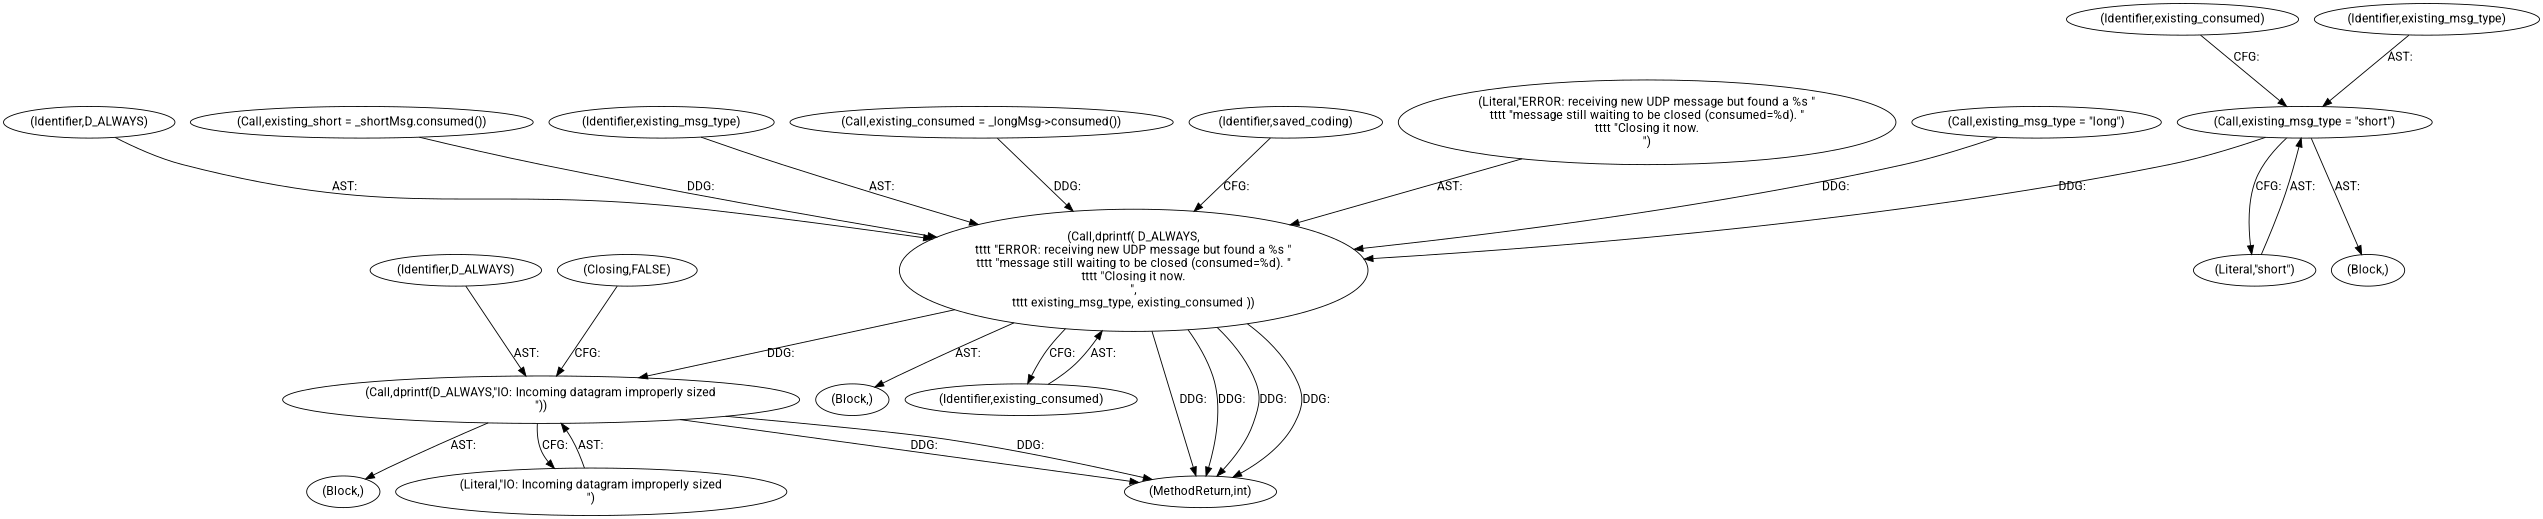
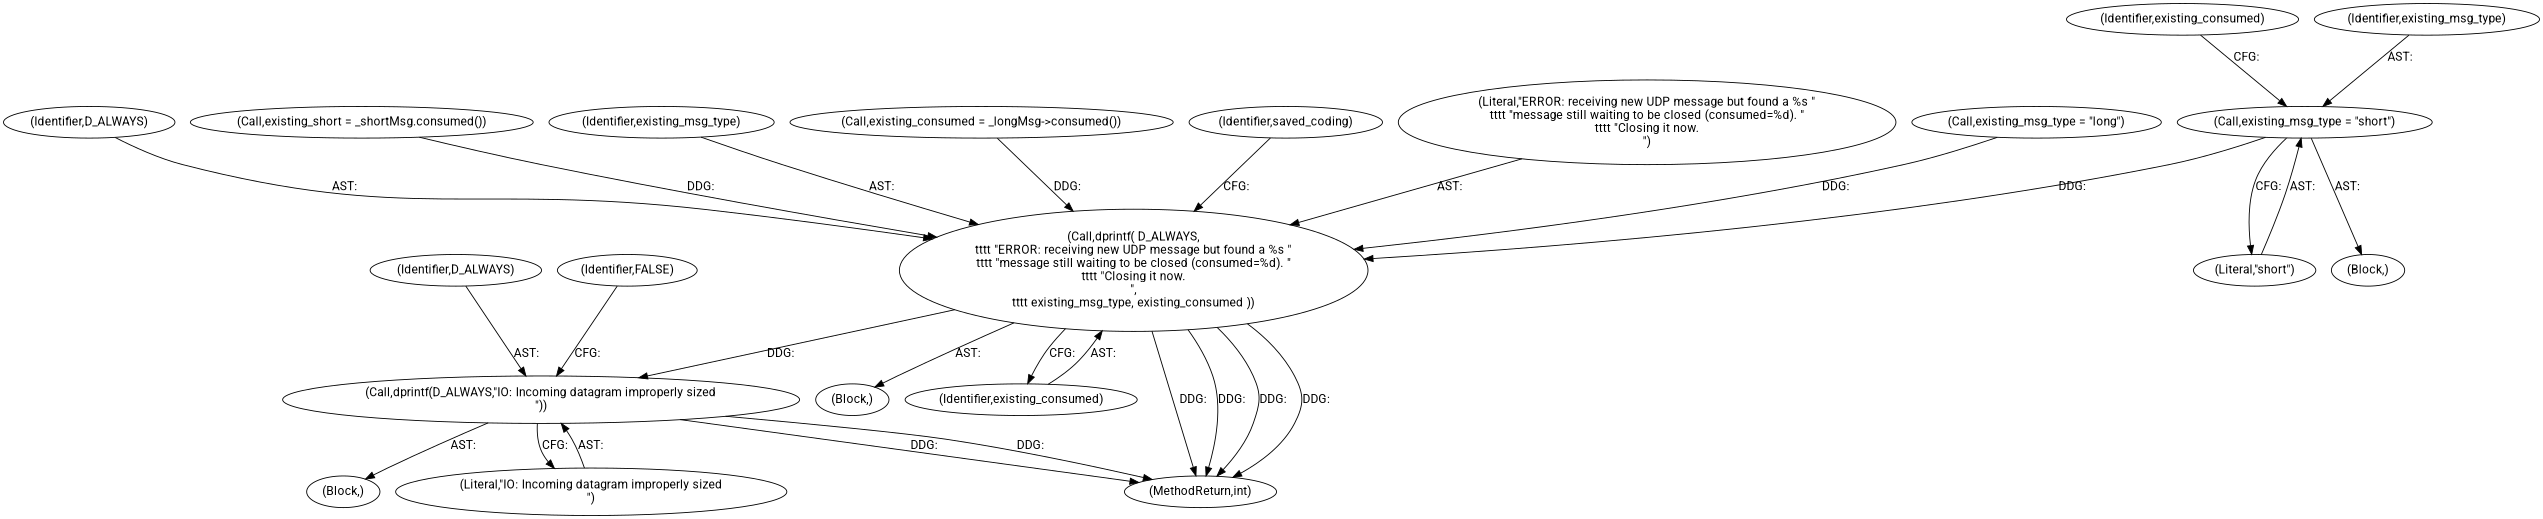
node "(Closing,FALSE)": label "(Closing,FALSE)" -> "(Identifier,FALSE)"
